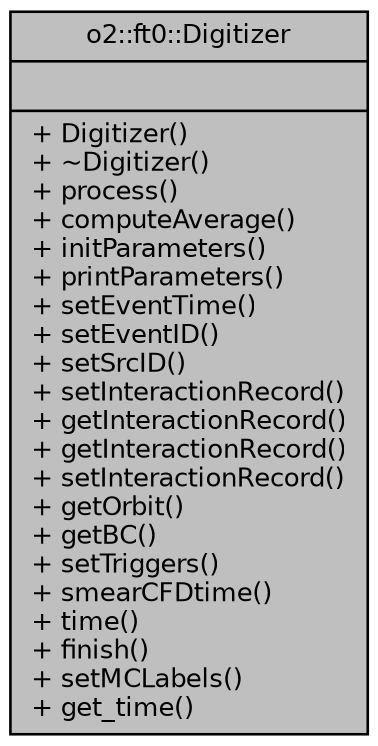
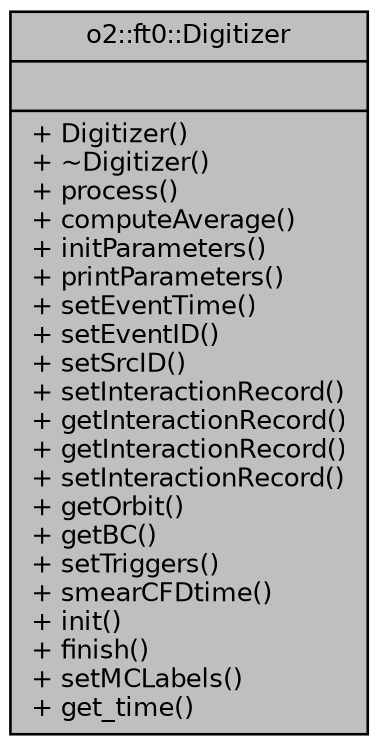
node "o2::ft0::Digitizer": text "+ time()" -> "+ init()"
